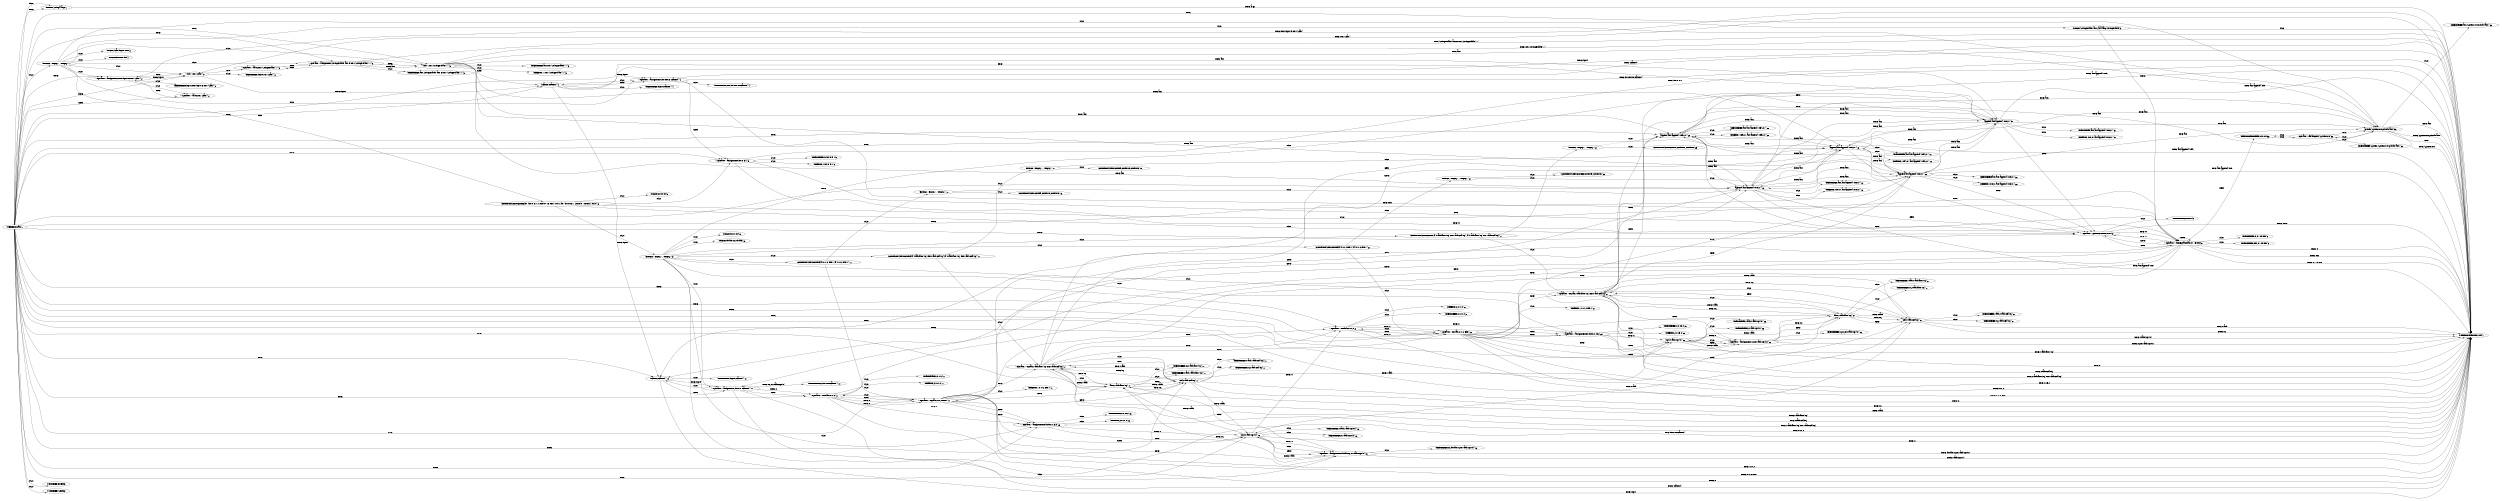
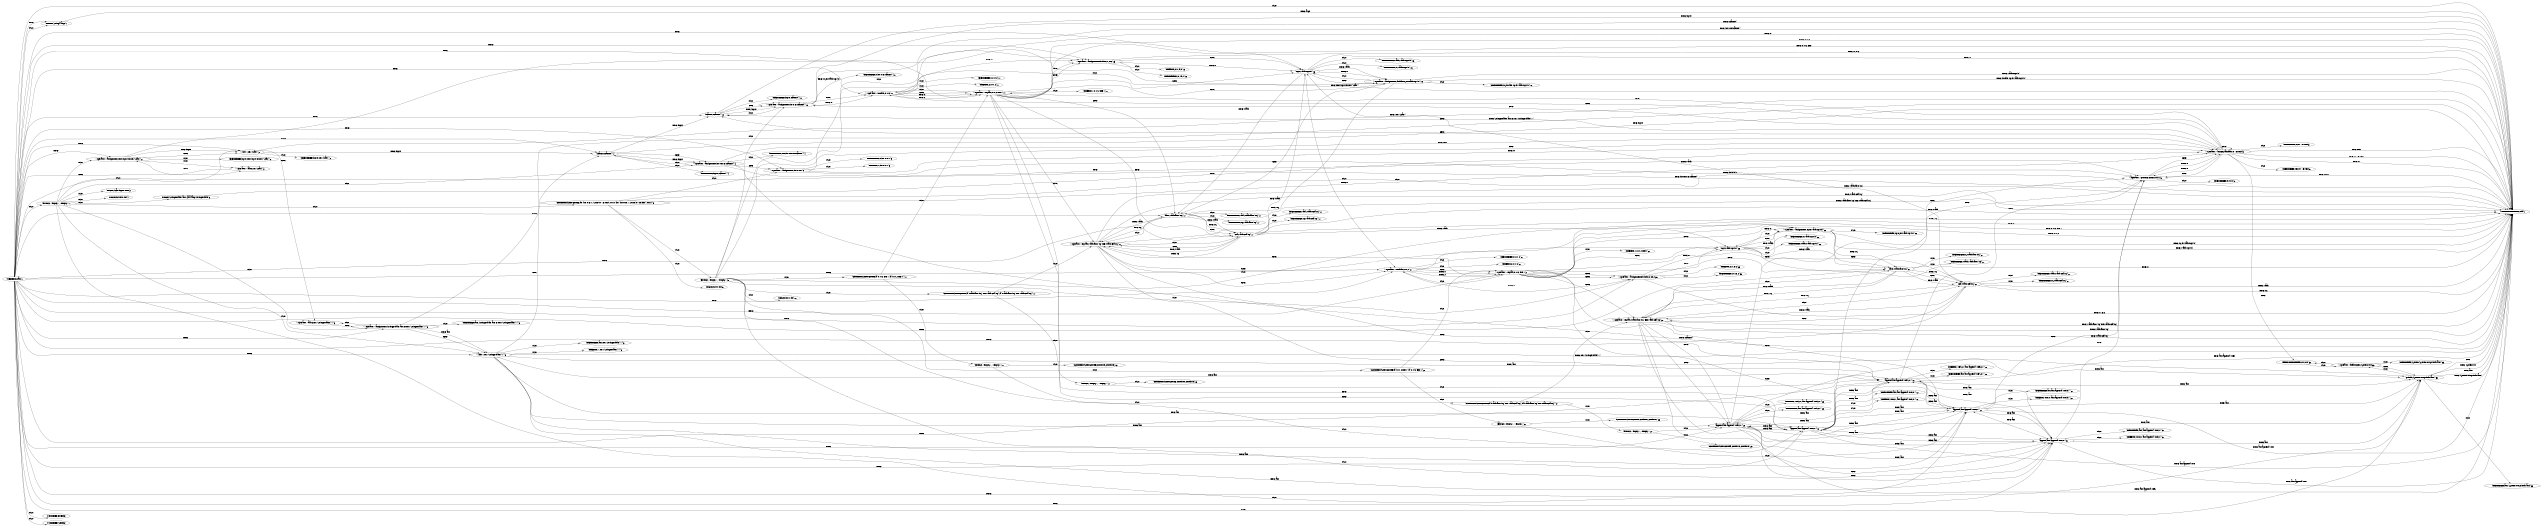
edge "(LOCAL,StringBuilder ans: java.lang.StringBuilder)" -> "(METHOD_RETURN,void)": now "(METHOD,main)" -> "(METHOD_RETURN,void)"
node "(LOCAL,double sq: double)": removed
